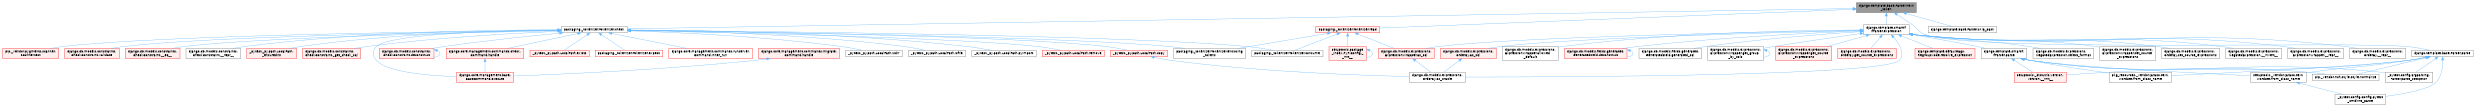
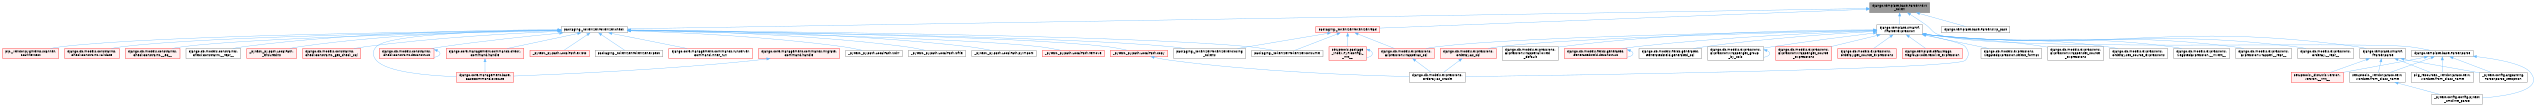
node "packaging._tokenizer.Tokenizer.expect": color red -> grey40
node "pip._vendor.rich.style.Style.normalize": removed
